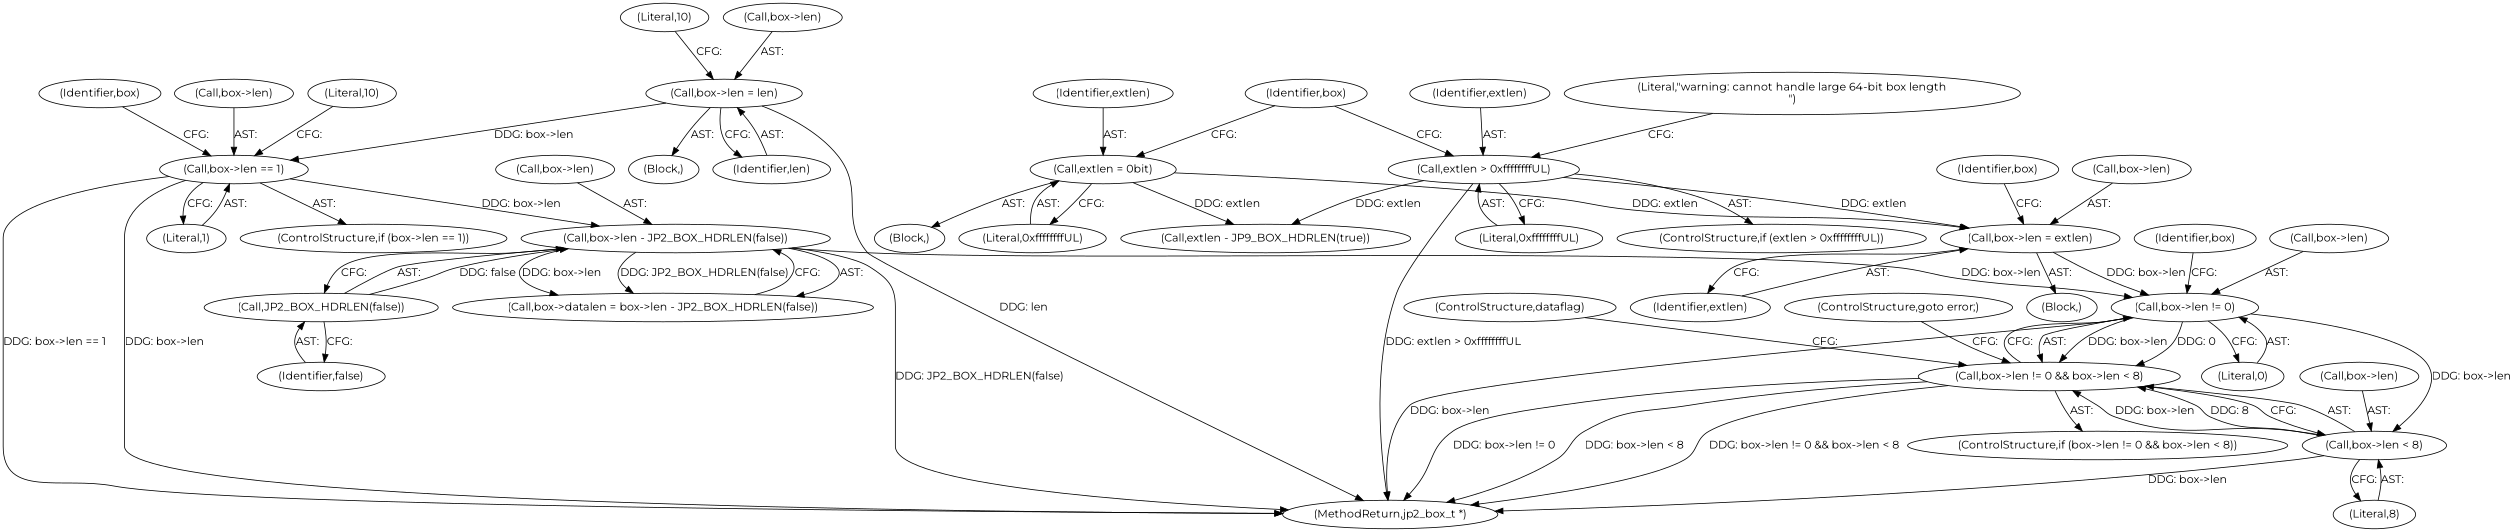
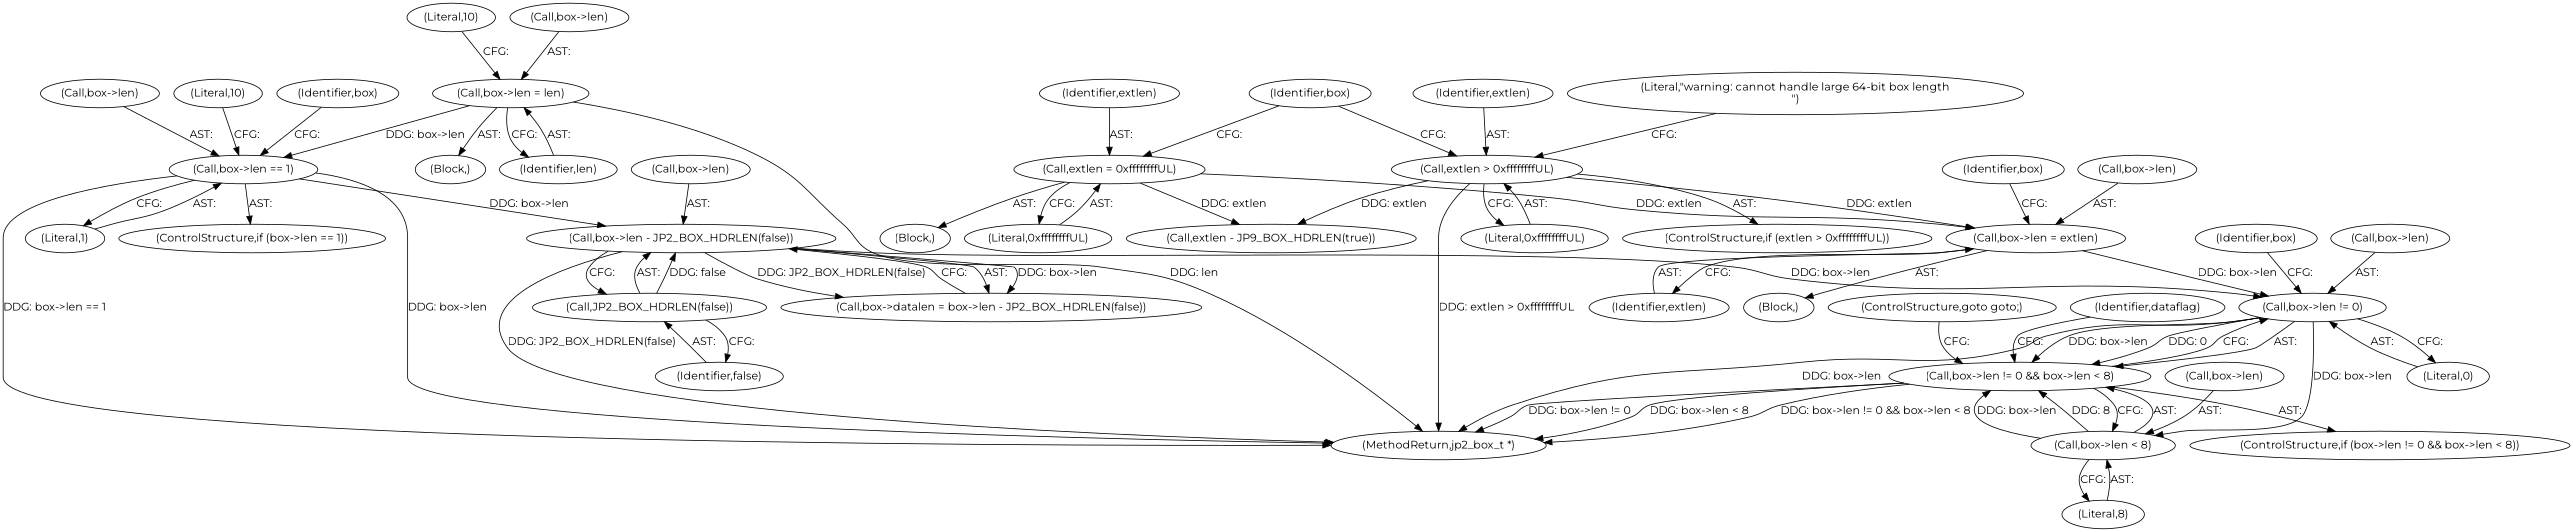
node "(Call,extlen = 0bit)": label "(Call,extlen = 0bit)" -> "(Call,extlen = 0xffffffffUL)"
node "(ControlStructure,dataflag)": label "(ControlStructure,dataflag)" -> "(Identifier,dataflag)"
node "(ControlStructure,goto error;)": label "(ControlStructure,goto error;)" -> "(ControlStructure,goto goto;)"
edge "(Call,box->len < 8)" -> "(MethodReturn,jp2_box_t *)": removed, label "DDG: box->len"
